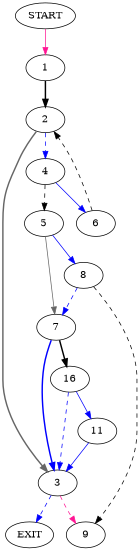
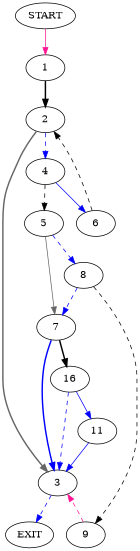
edge "5" -> "8": style solid -> dashed
edge "3" -> "9": reversed
